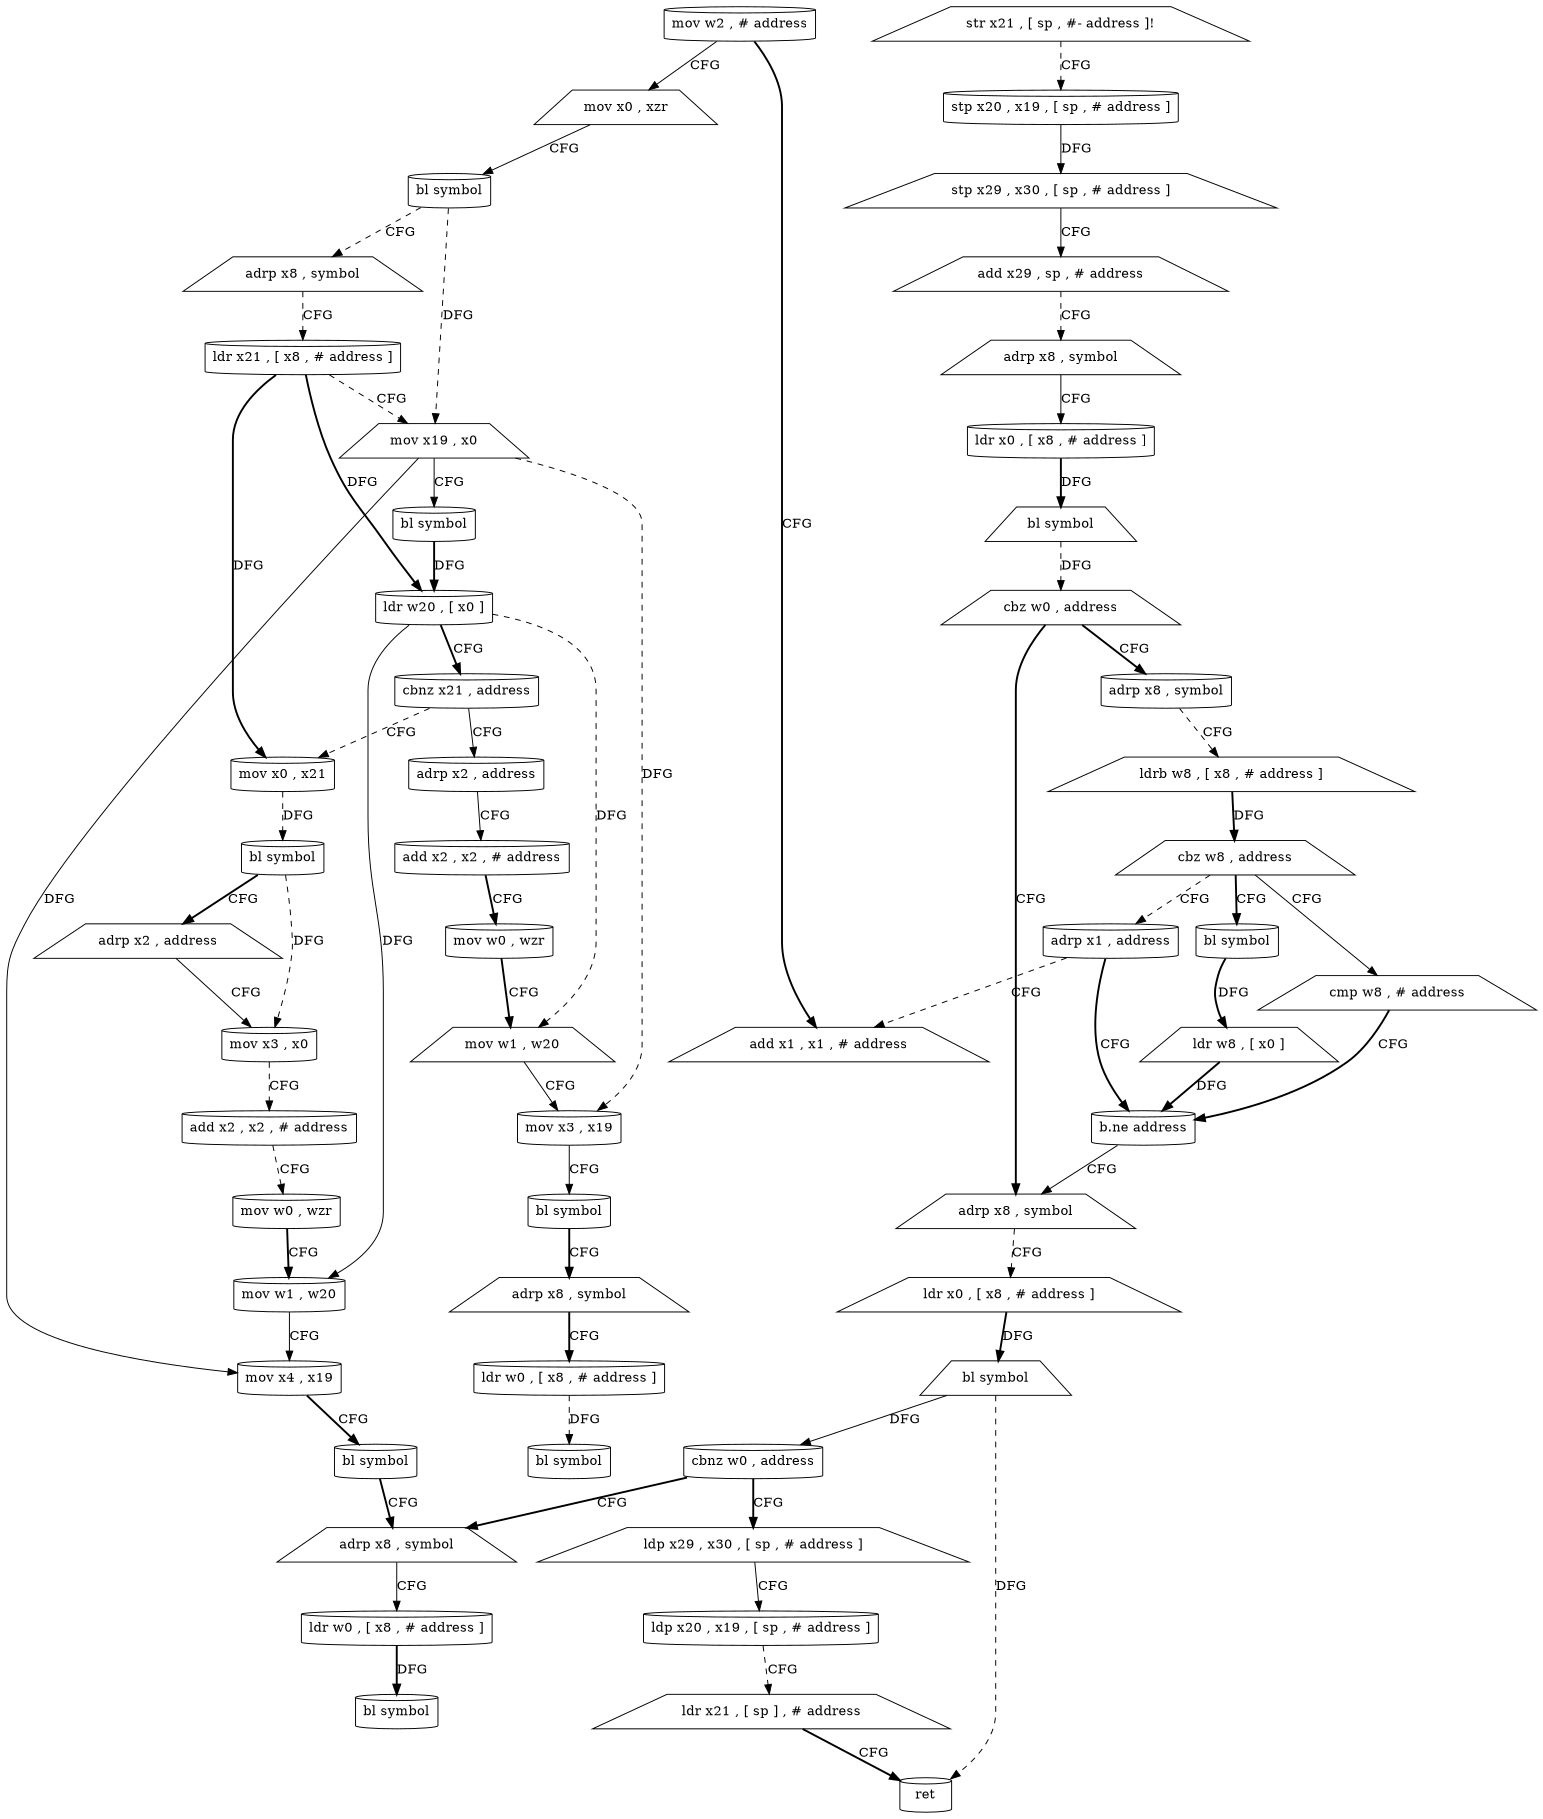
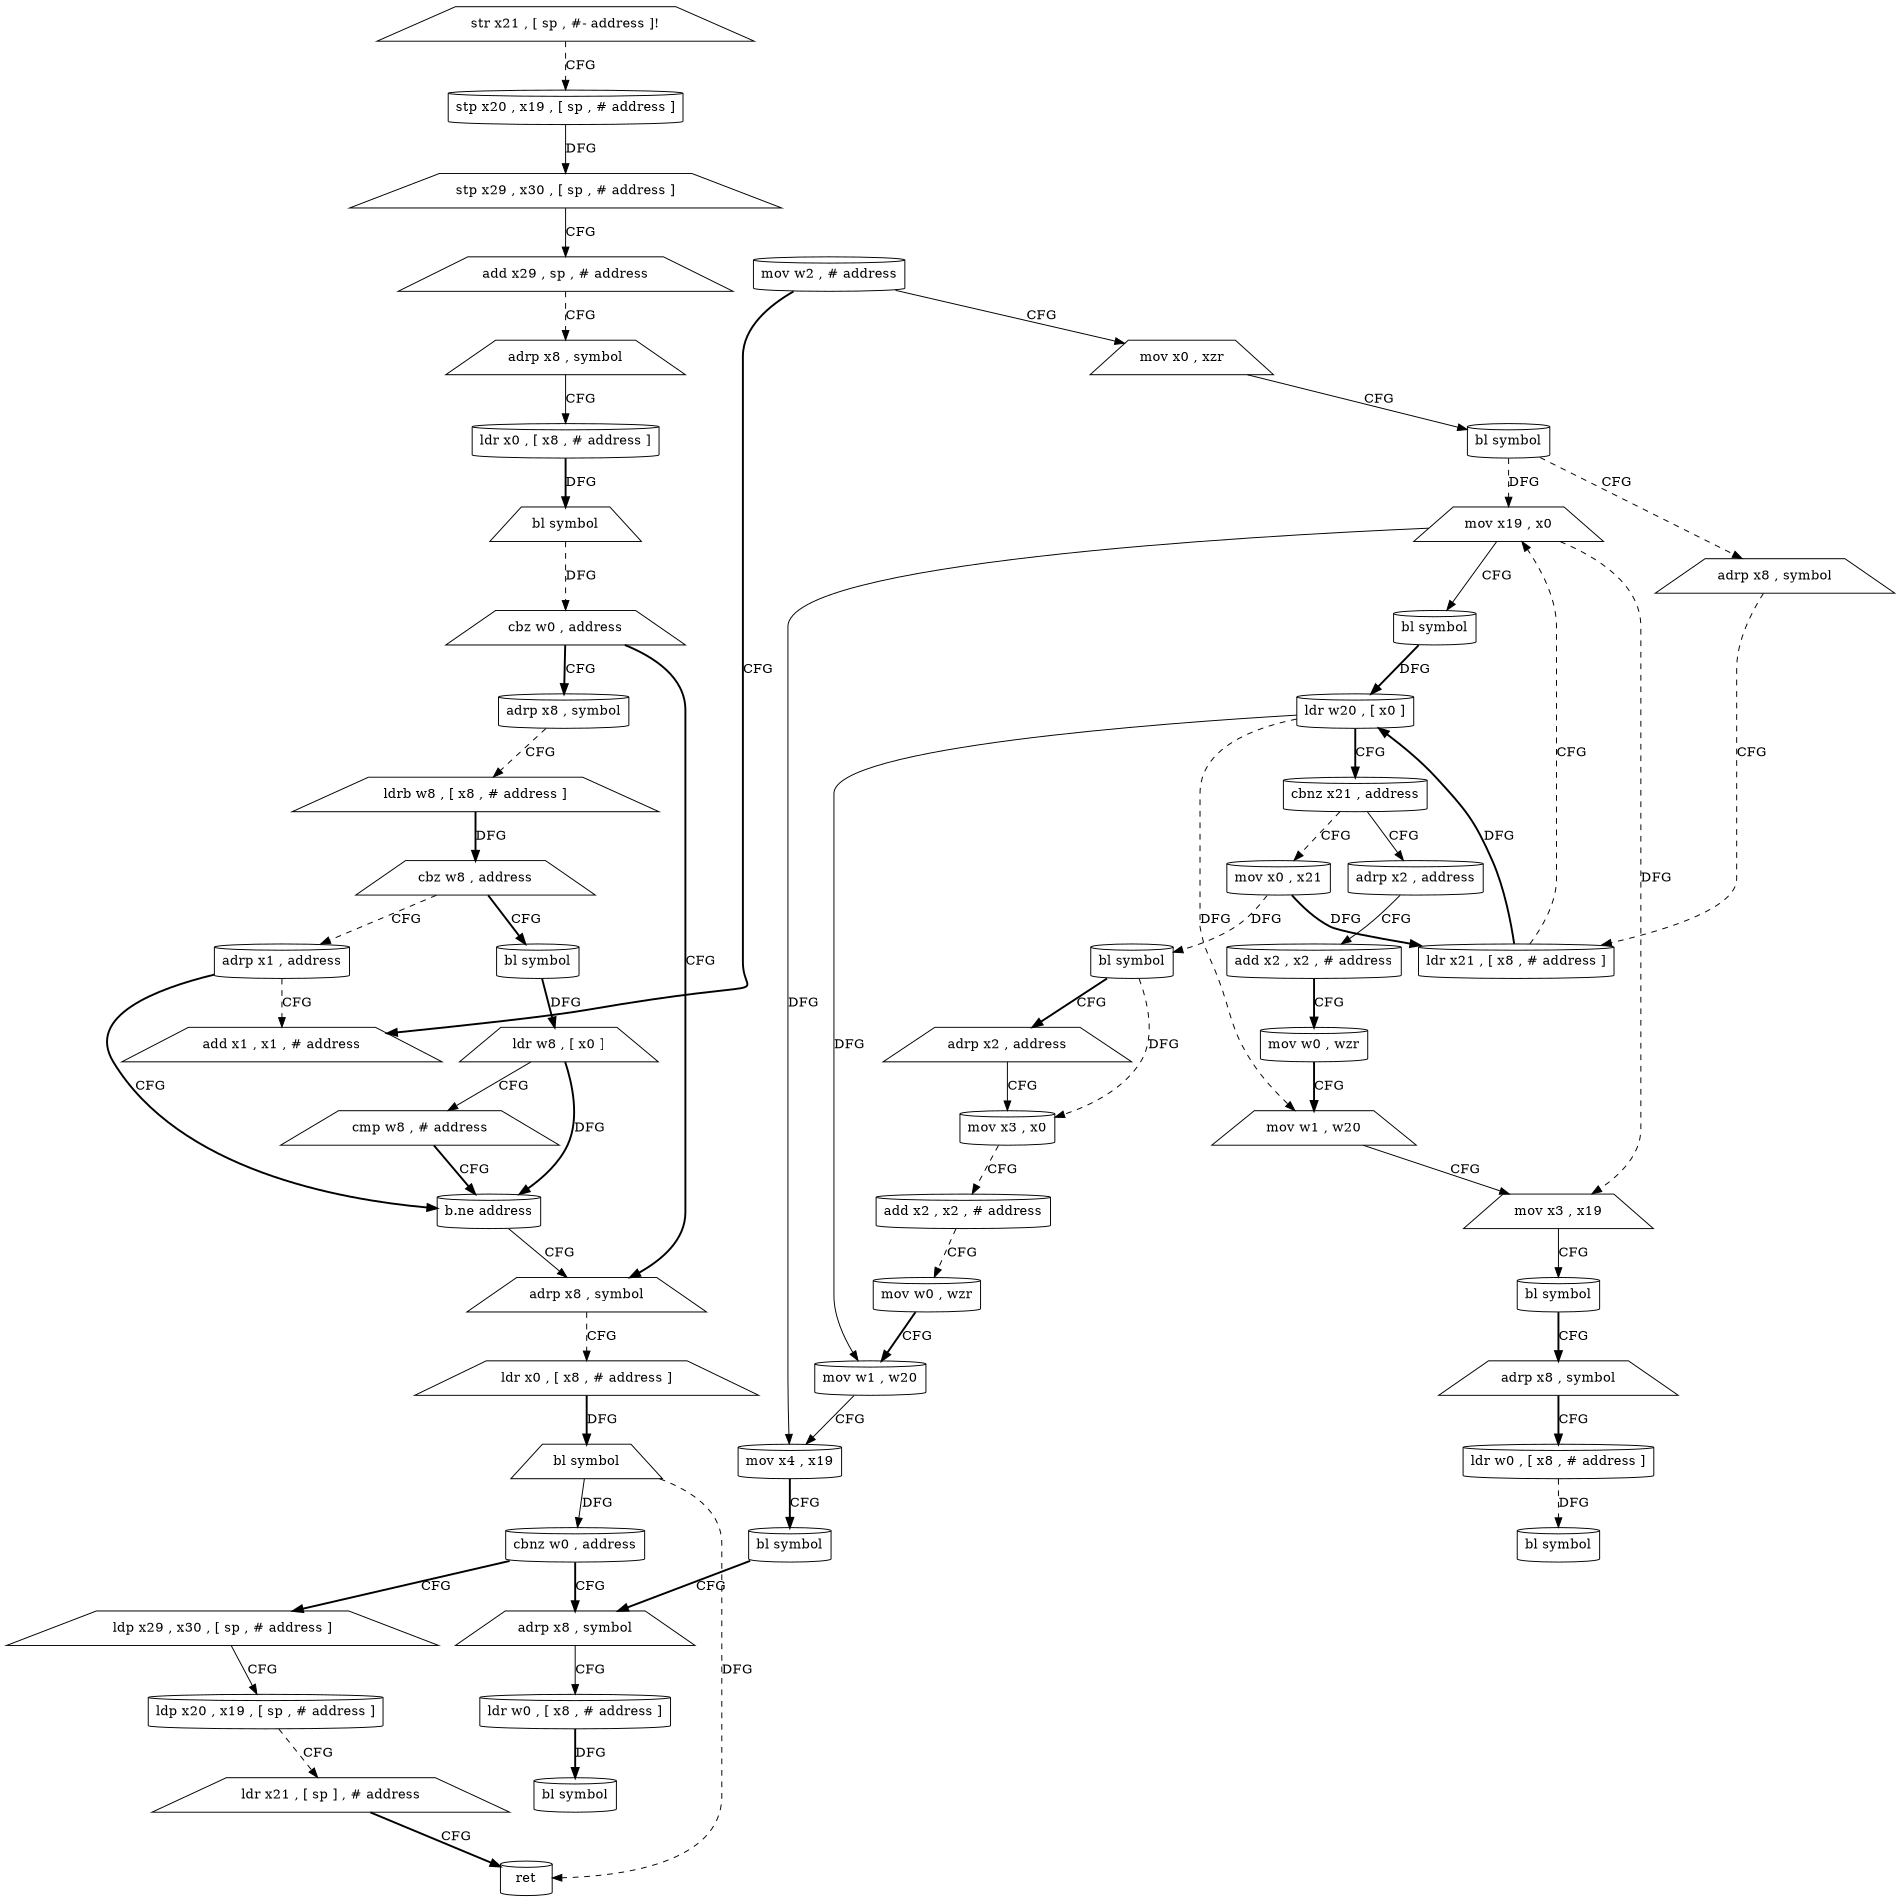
edge "ldr x21 , [ x8 , # address ]" -> "mov x0 , x21": reversed
edge "cbz w8 , address" -> "cmp w8 , # address": now "ldr w8 , [ x0 ]" -> "cmp w8 , # address"
node "mov x3 , x19": shape cylinder -> trapezium
